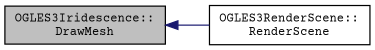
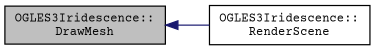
node "OGLES3RenderScene:: RenderScene": label "OGLES3RenderScene:: RenderScene" -> "OGLES3Iridescence:: RenderScene"
